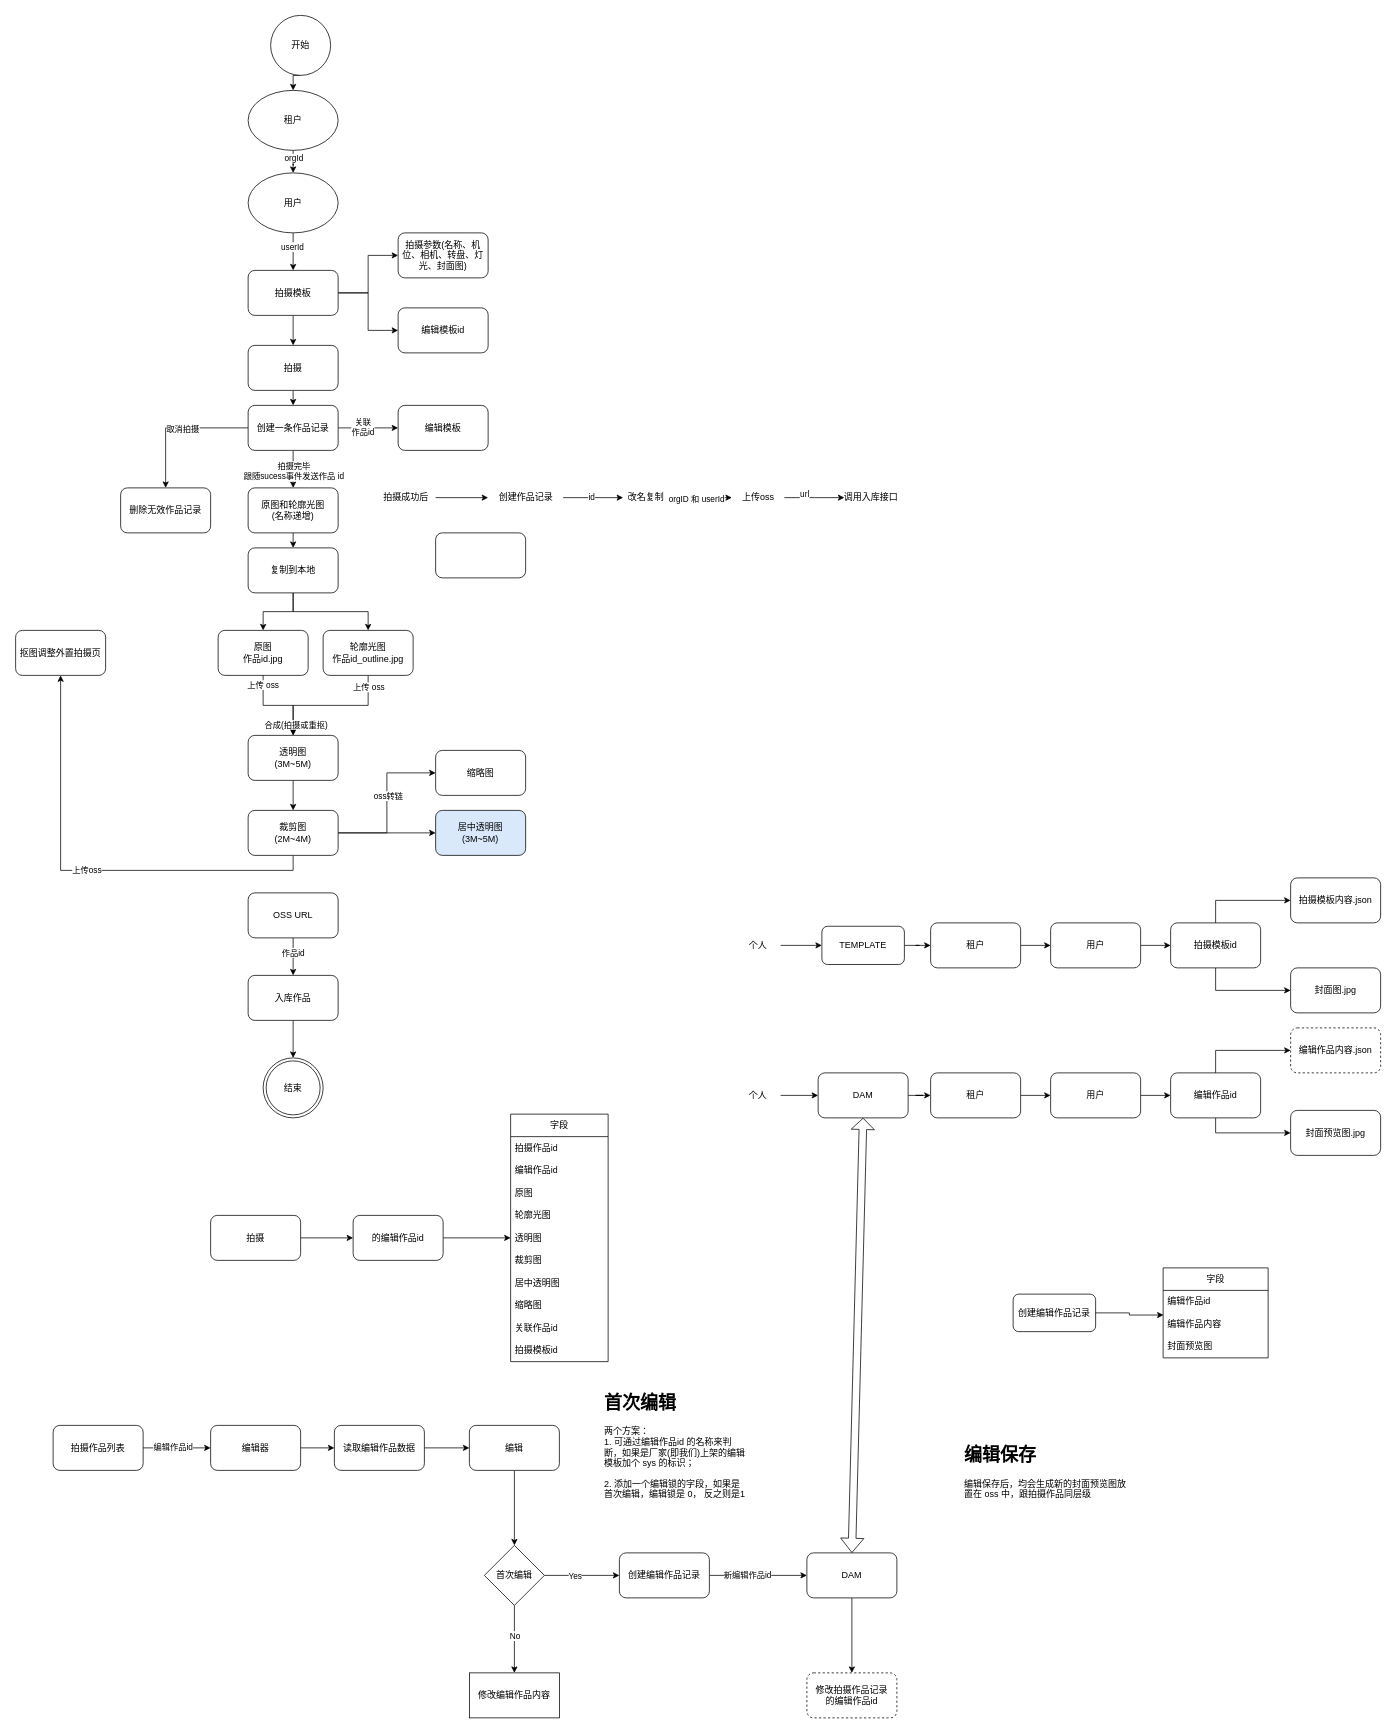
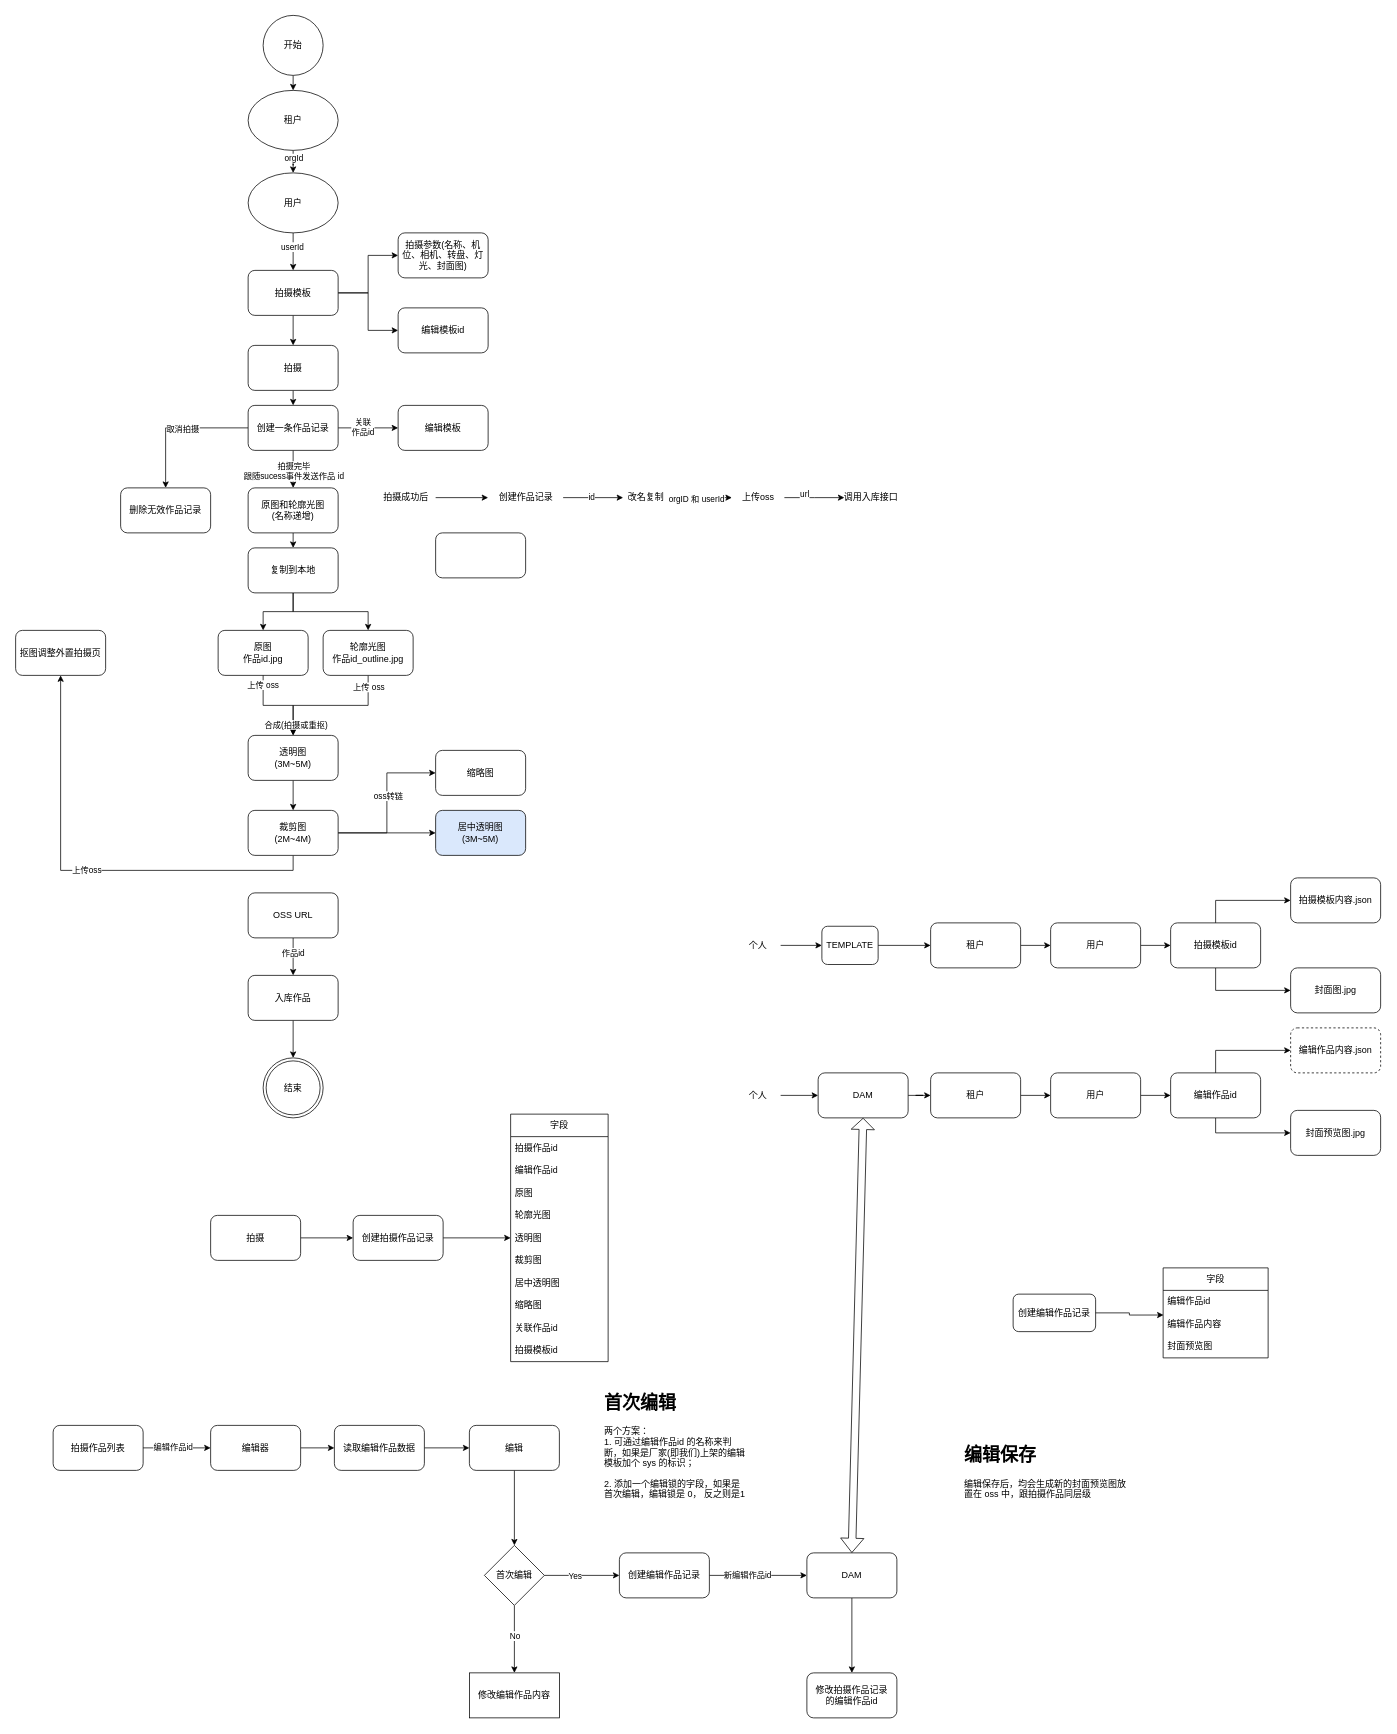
node "开始": moved (300, 45) -> (293, 45)
node "TEMPLATE": size 83x38 -> 56x38
node "的编辑作品id": label "的编辑作品id" -> "创建拍摄作品记录"
node "修改拍摄作品记录 的编辑作品id": style dashed -> solid
